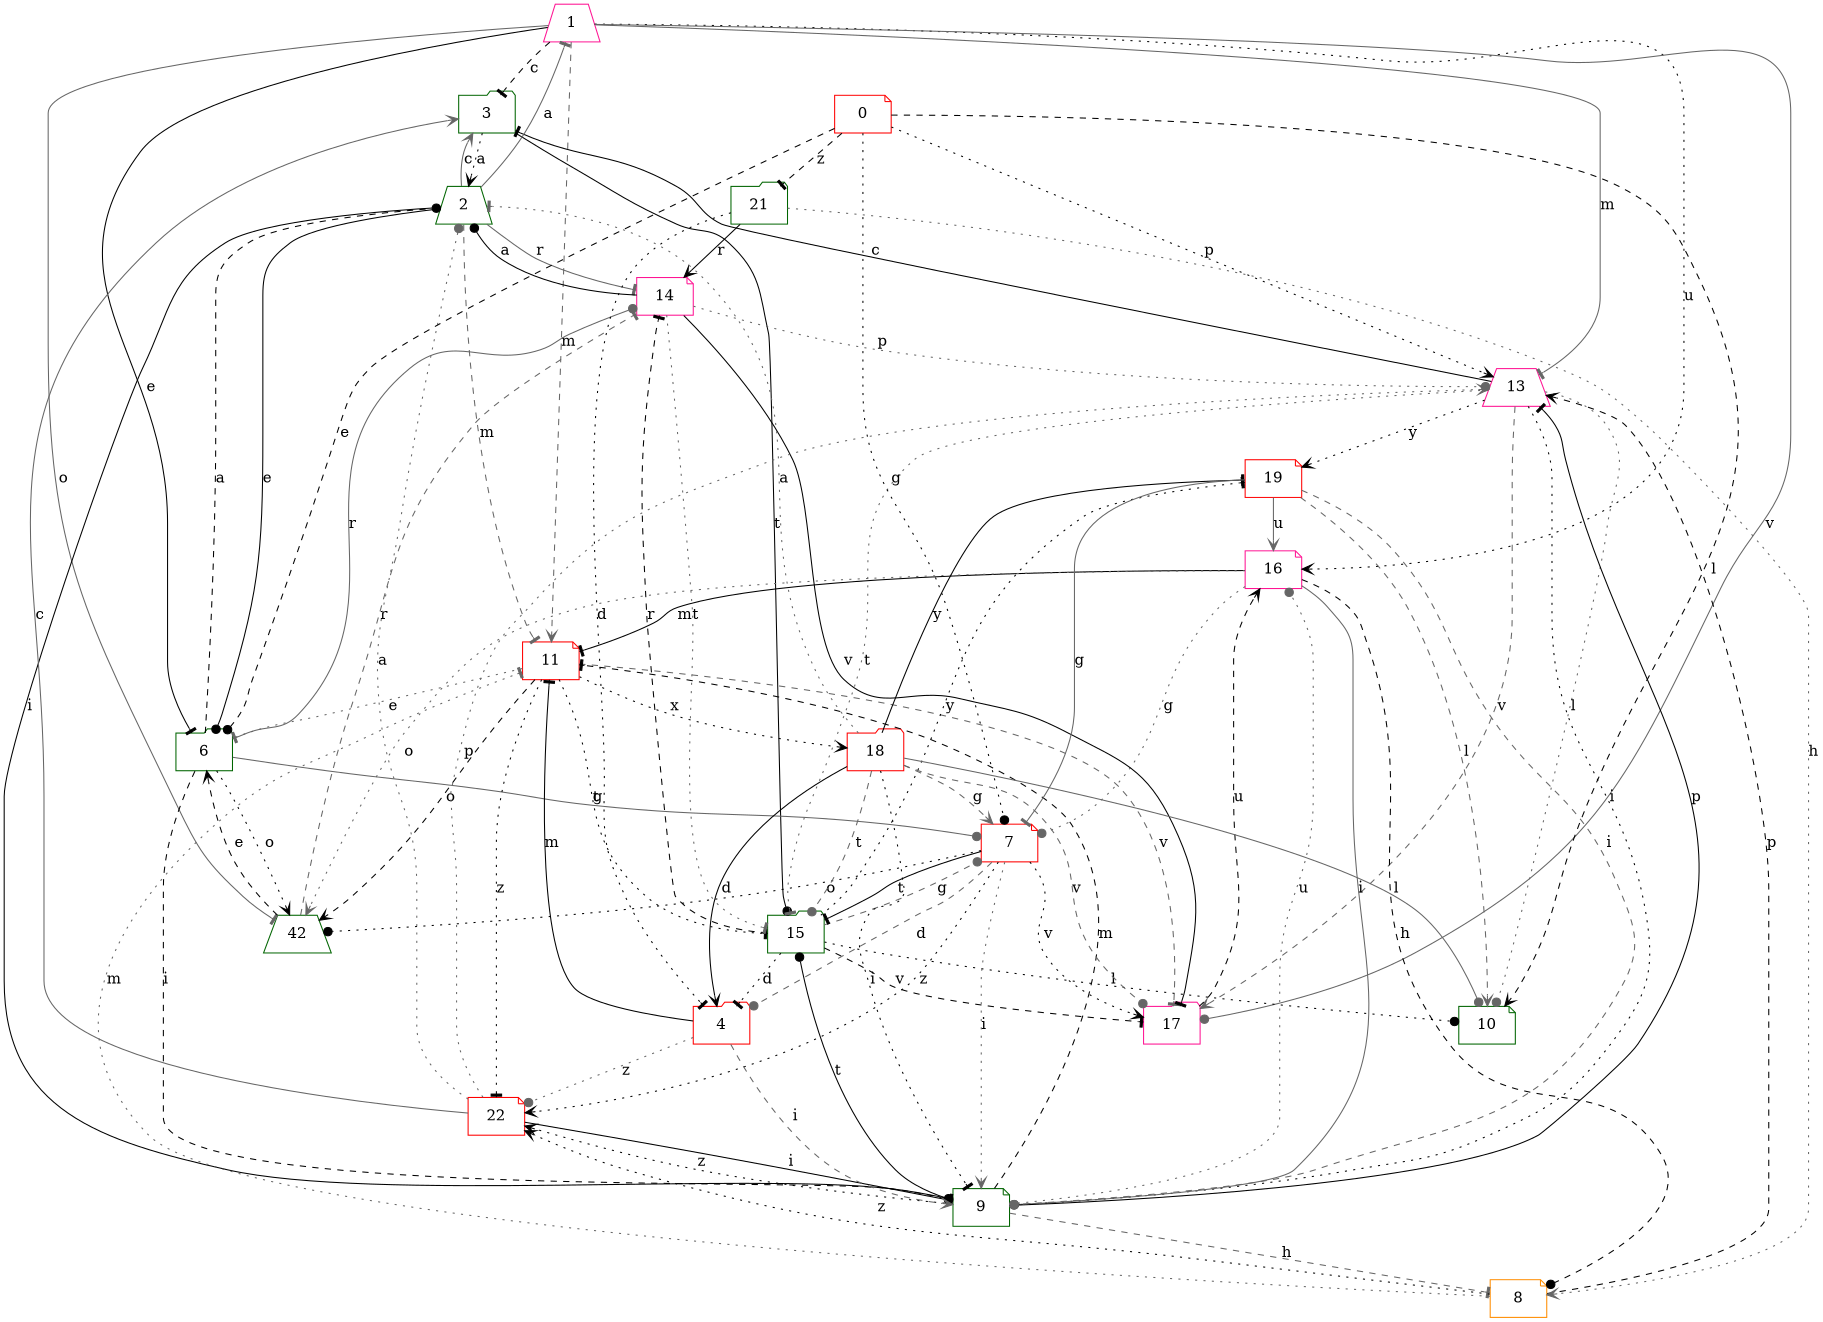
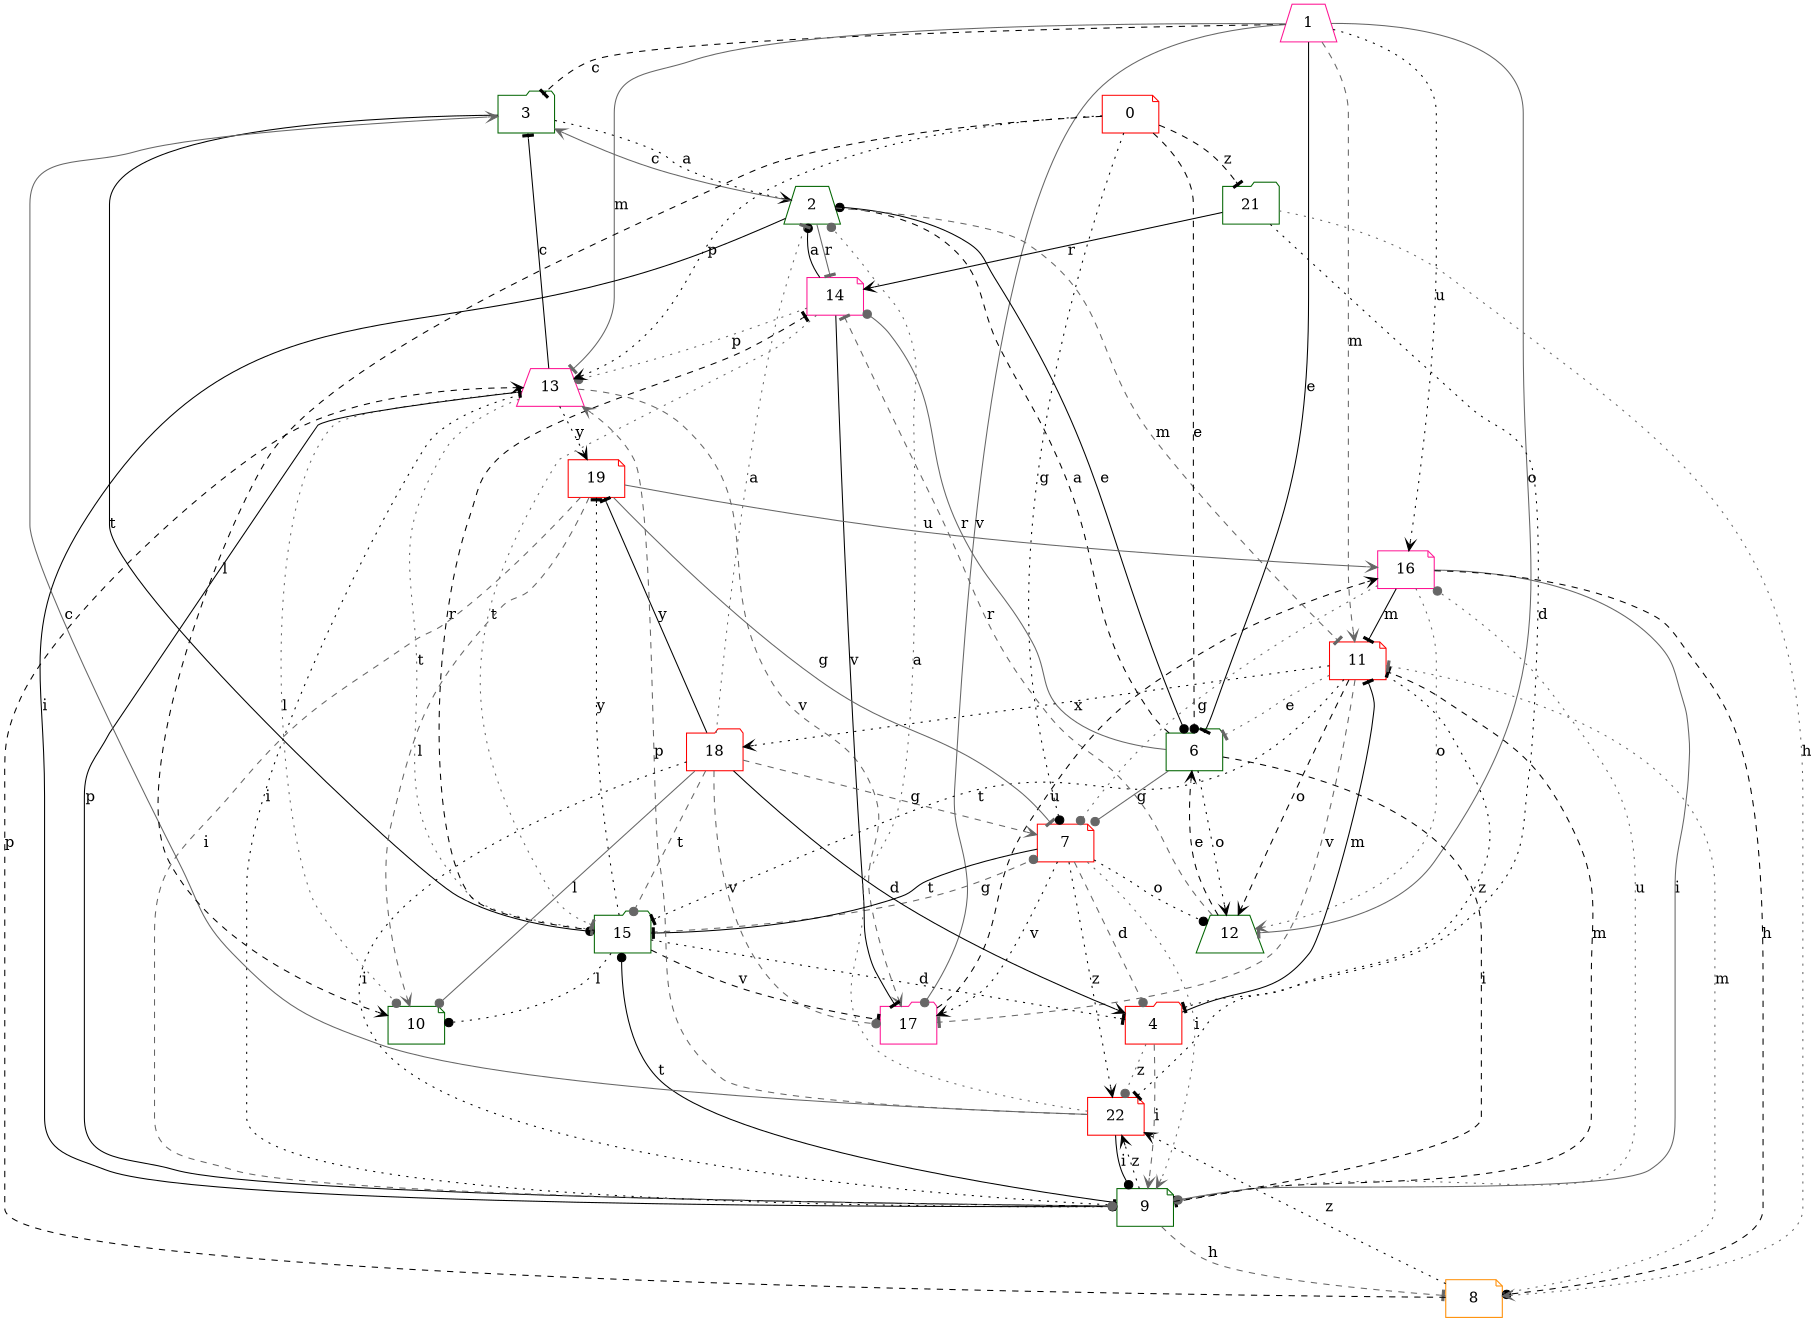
edge "2" -> "1": removed, label "a"
edge "22" -> "13": style dotted -> dashed
node "42": label "42" -> "12"
